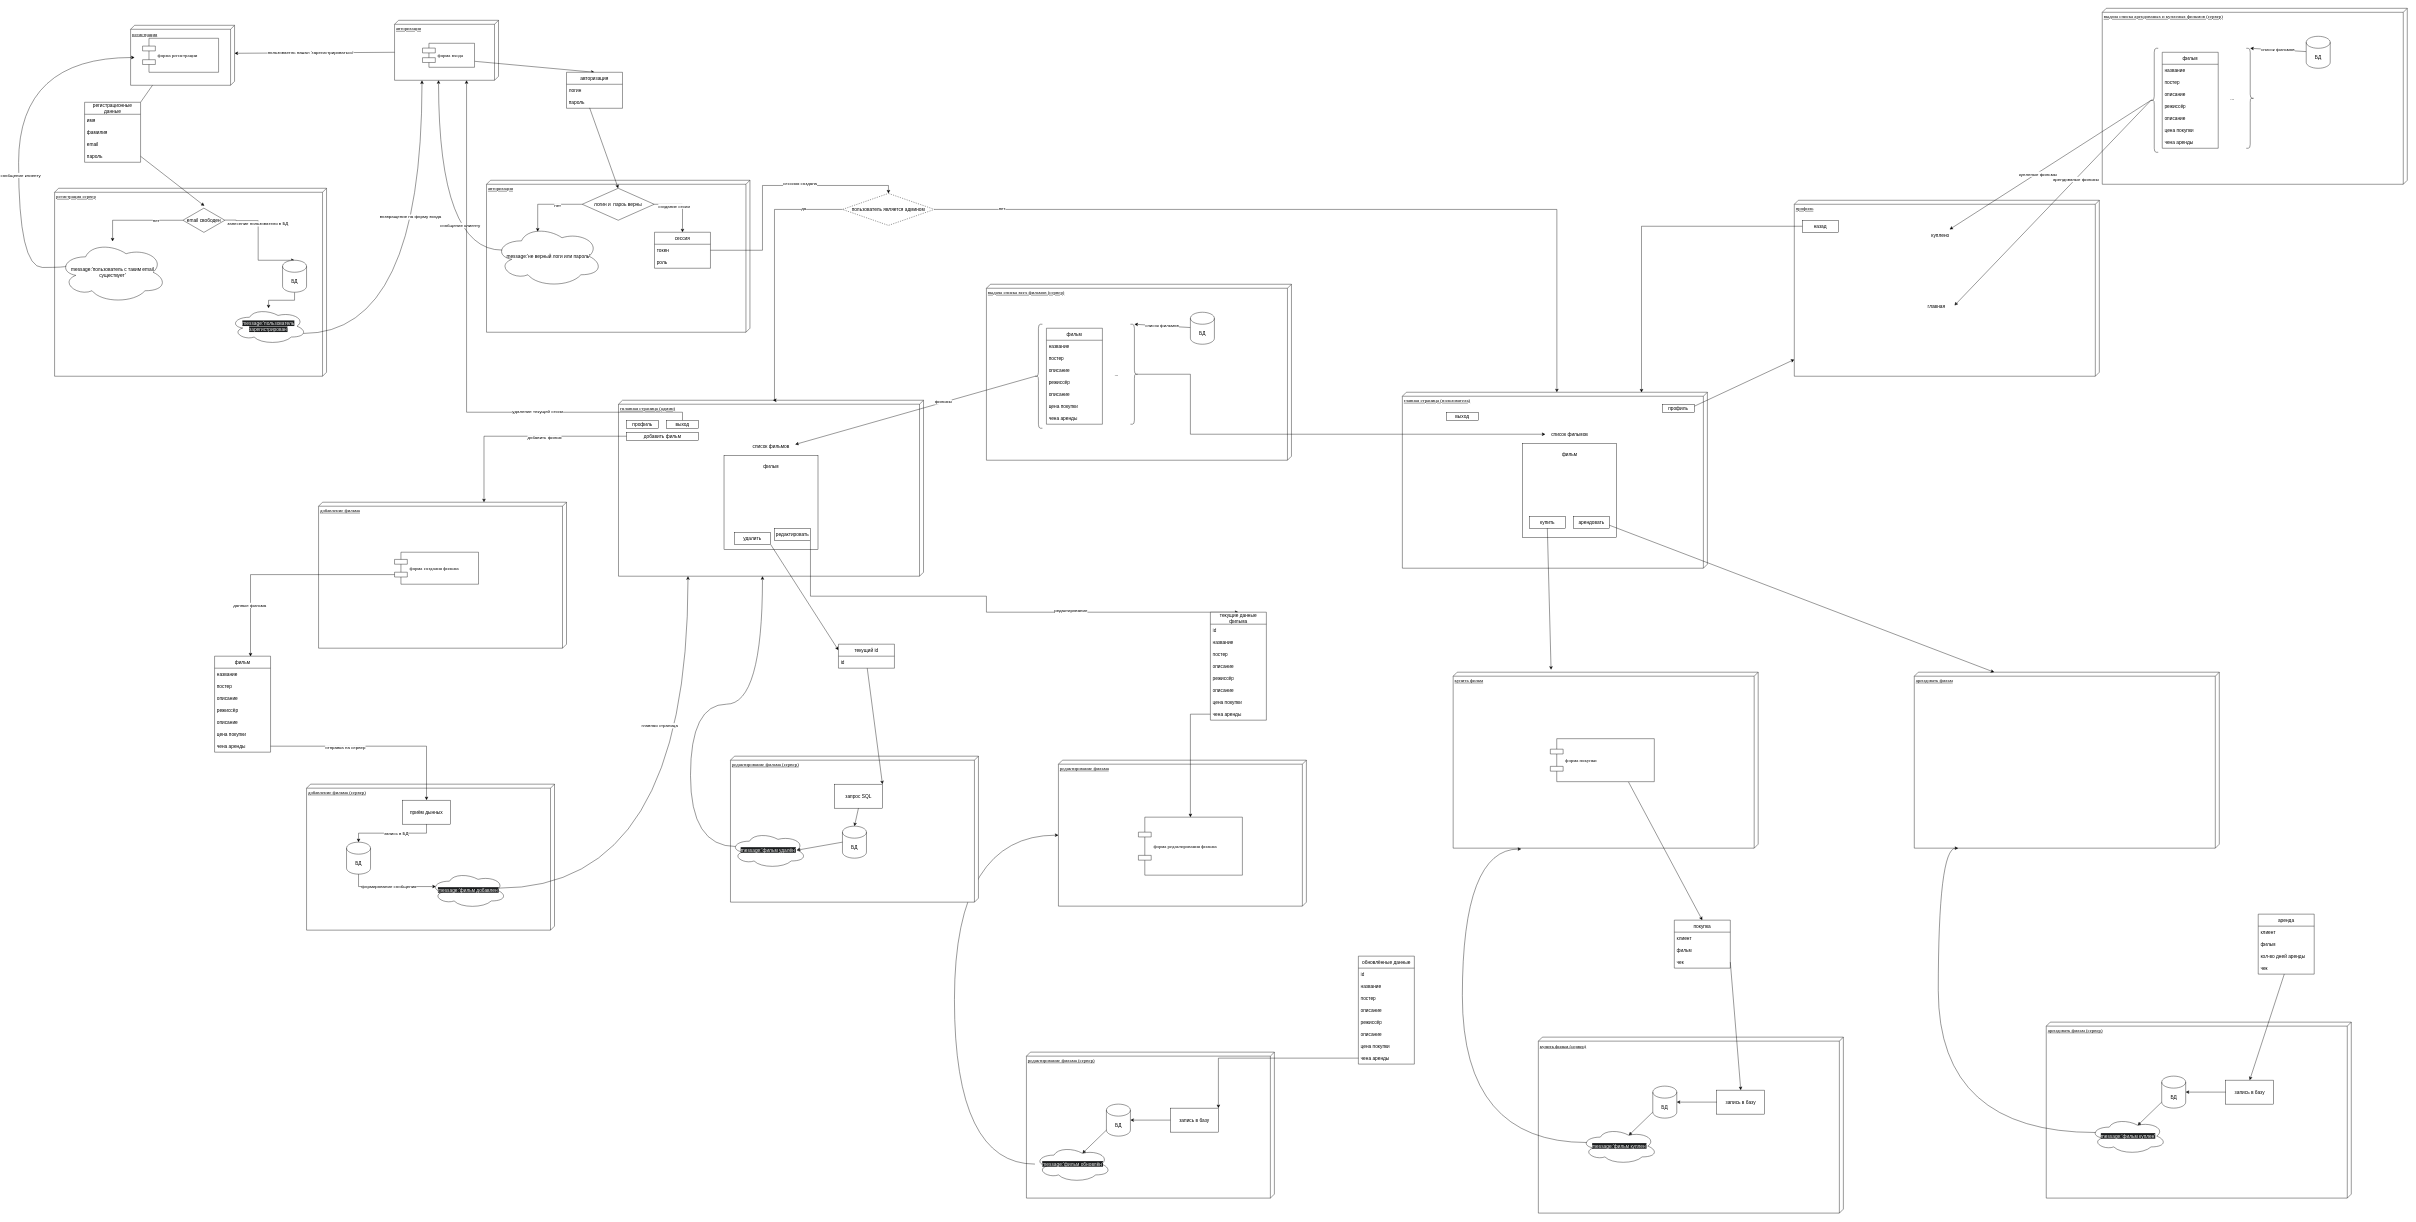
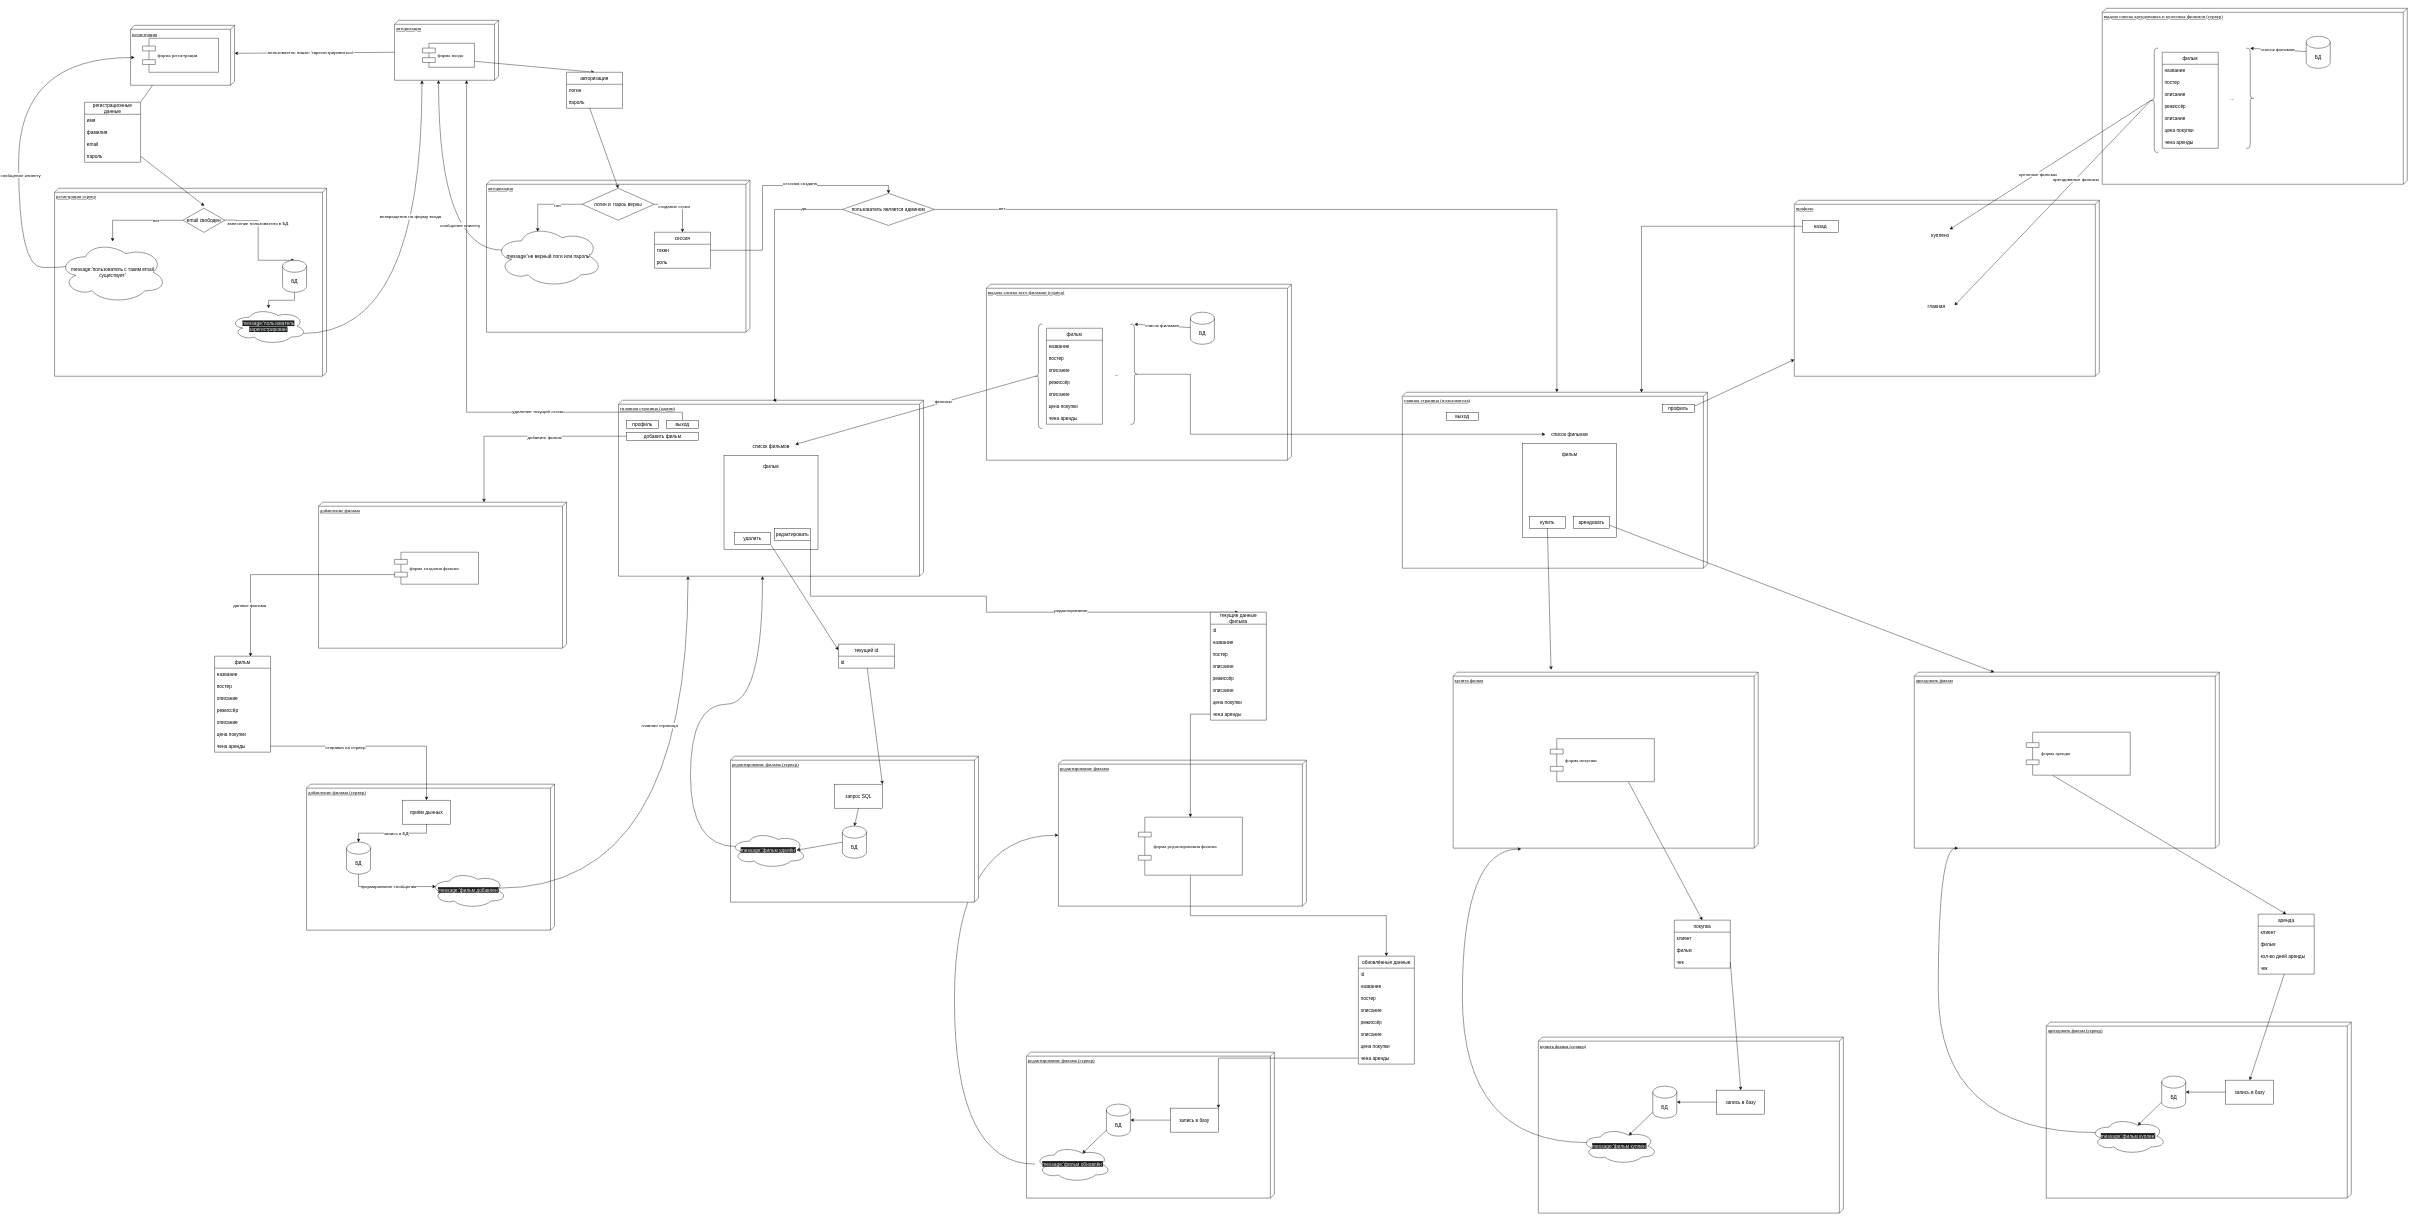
node "пользователь является админом": style dashed -> solid
node "форма аренды": added
edge "форма аренды" -> "аренда": added
edge "форма редактирования фильма" -> "обновлённые данные": added
